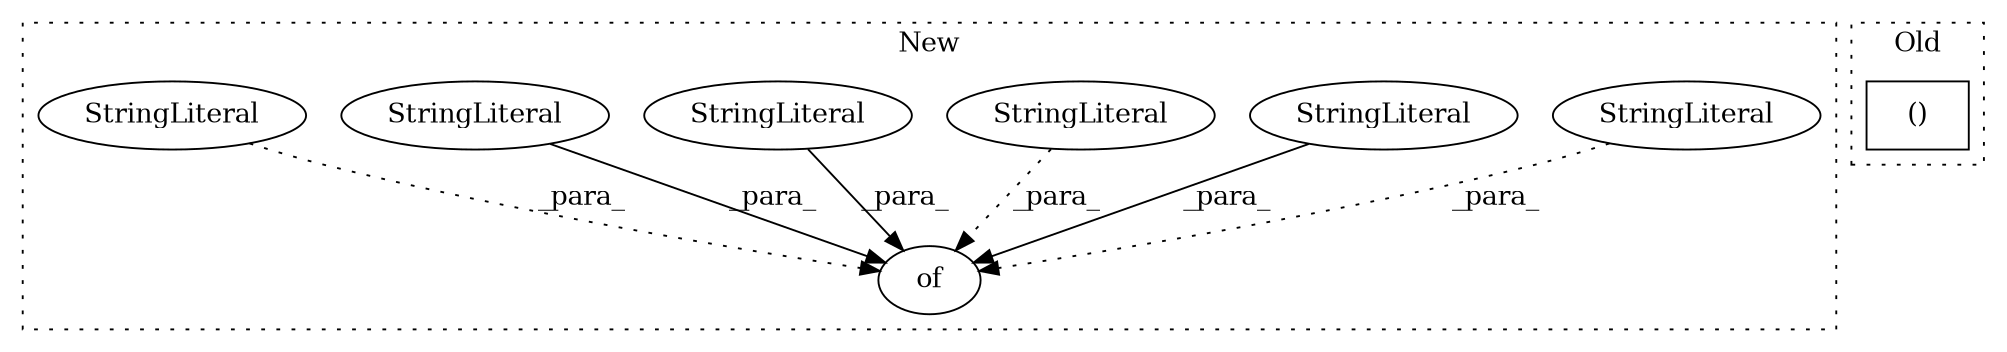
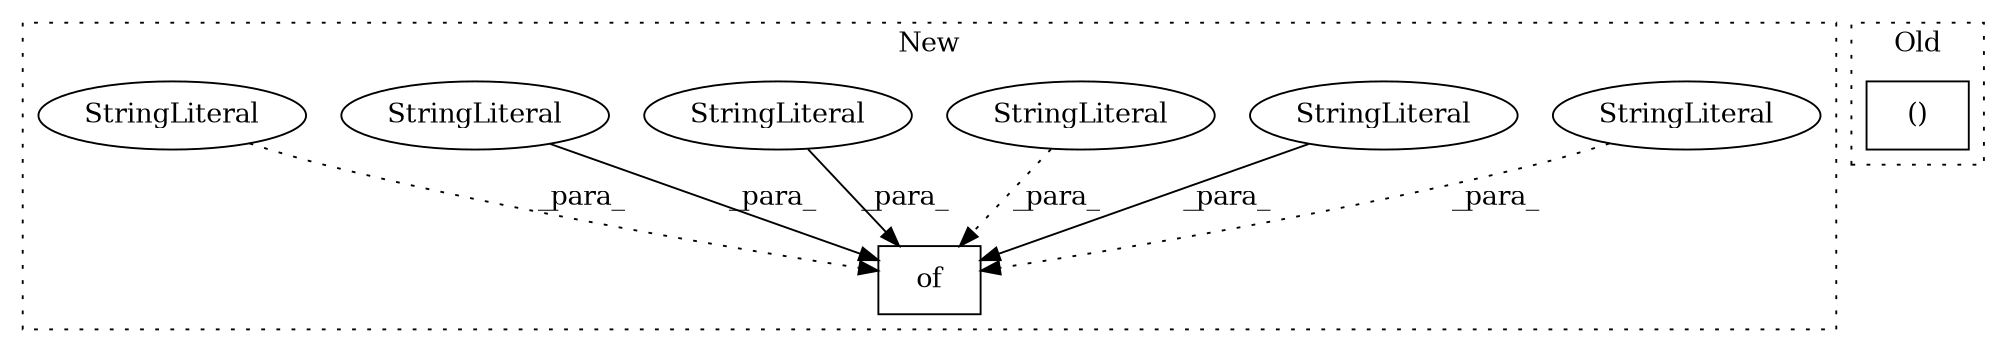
node "of": shape ellipse -> box
